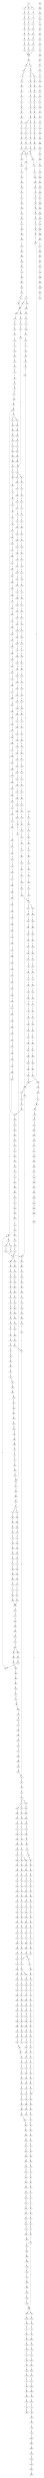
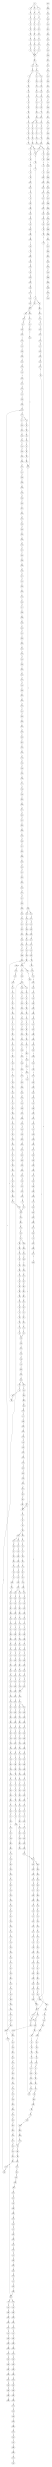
node "S710": added
